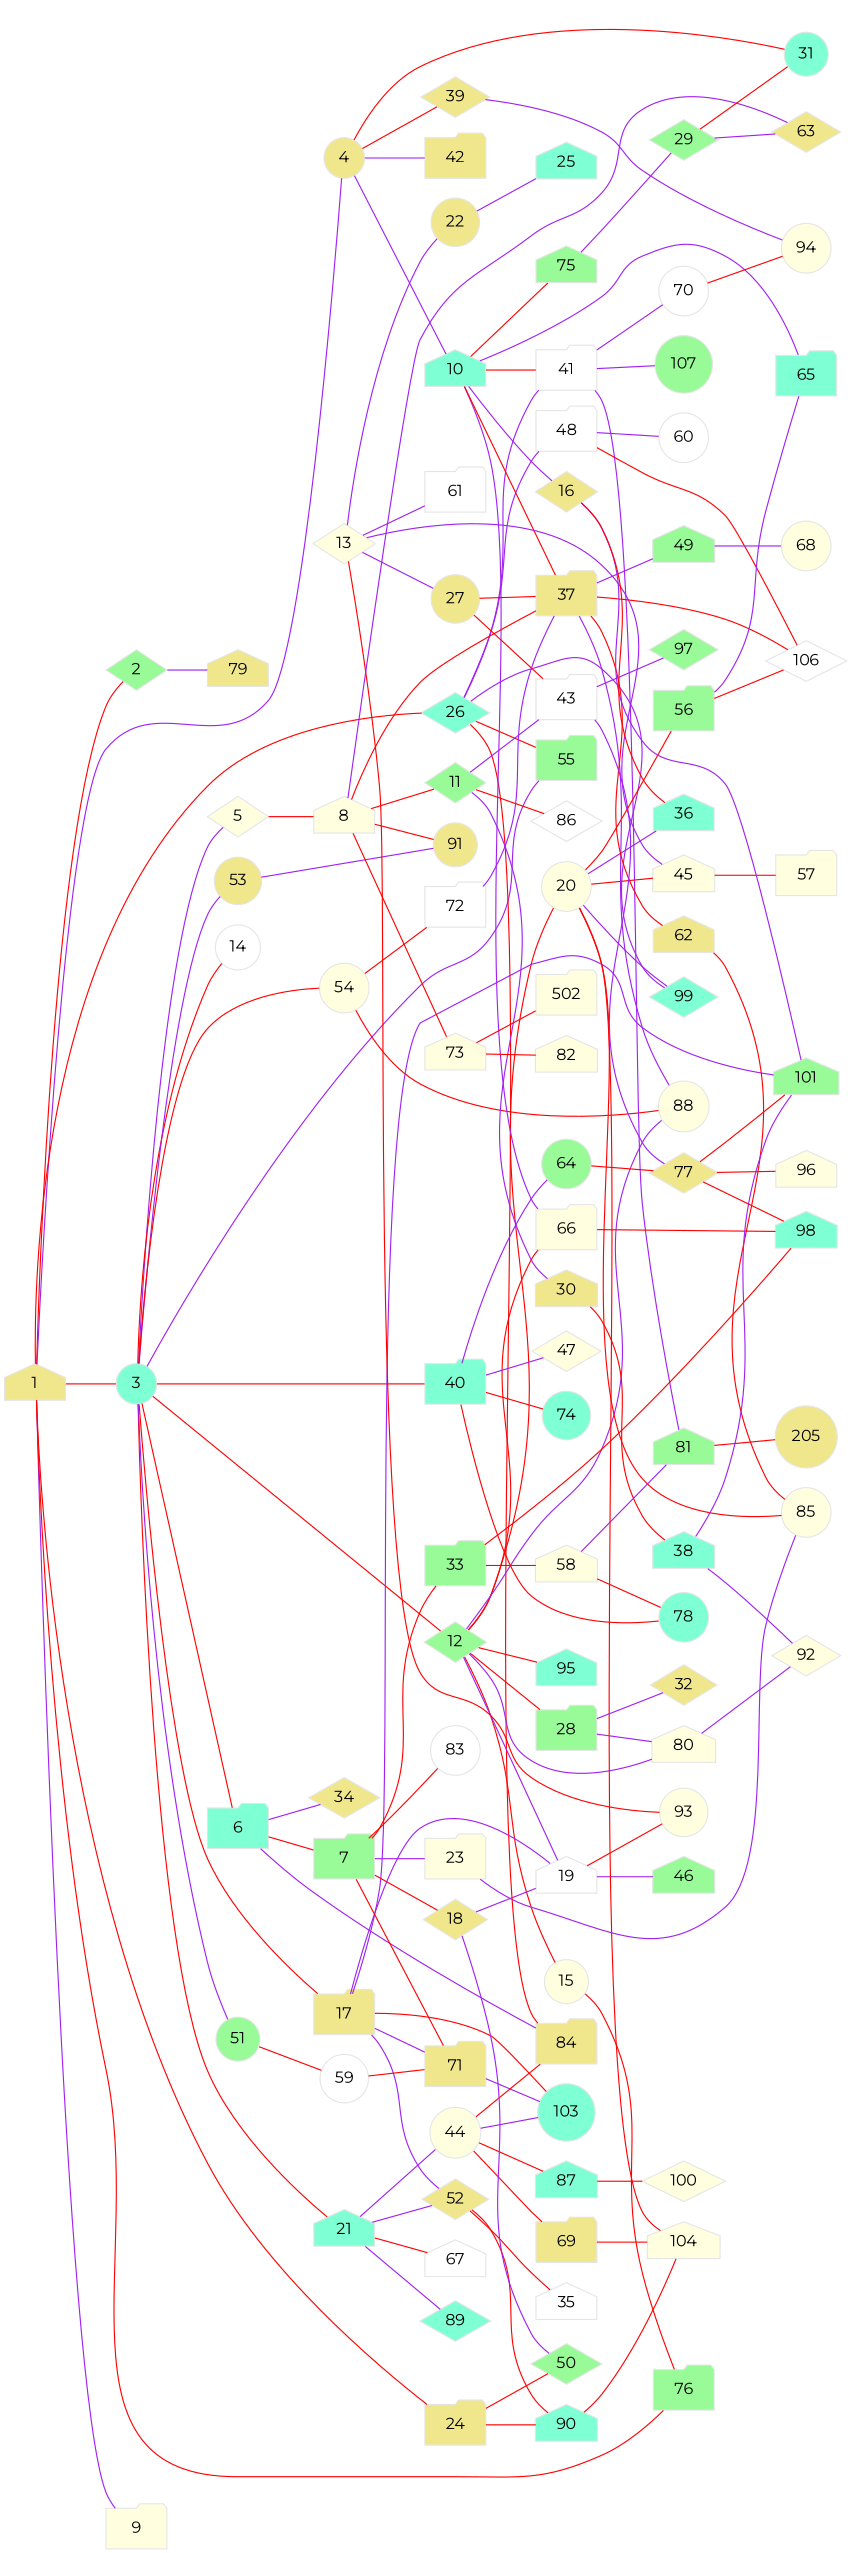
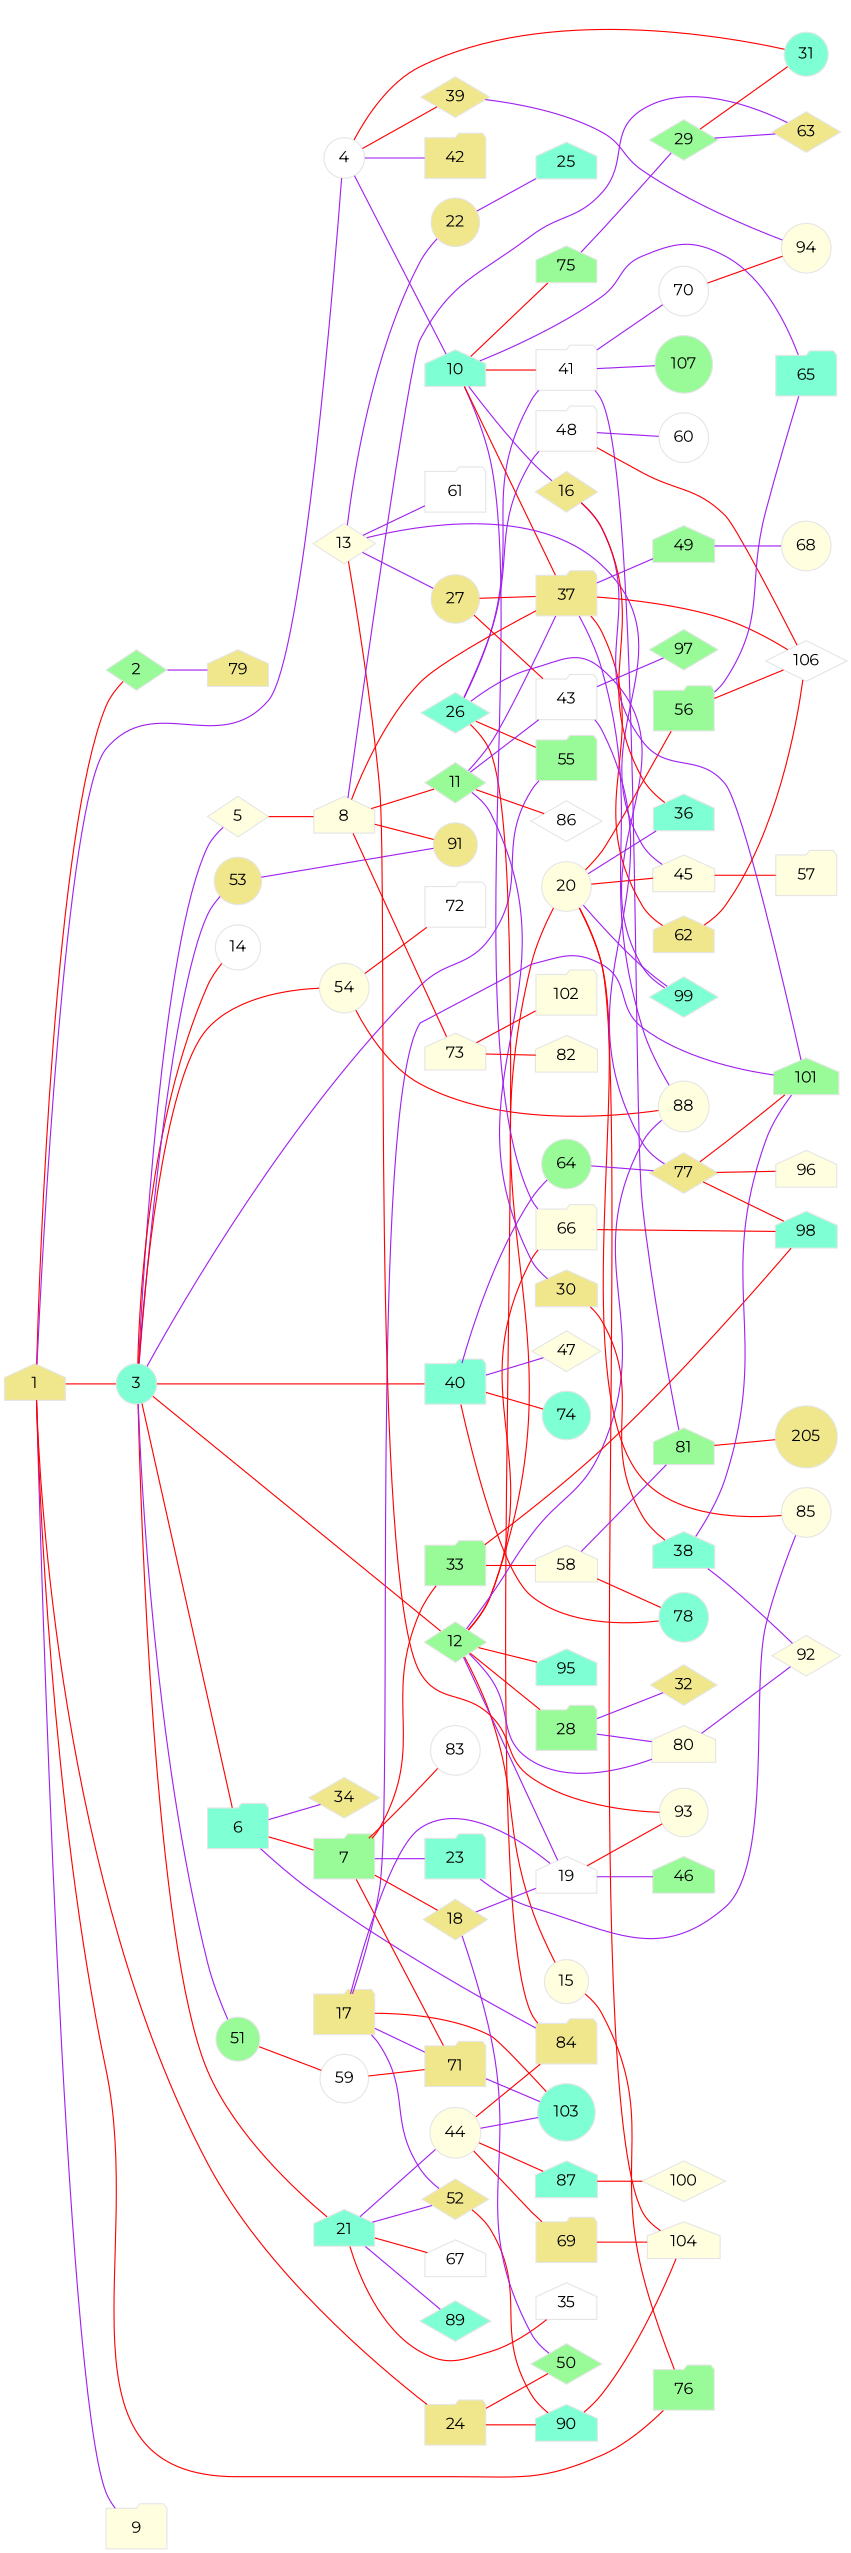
node "4": fillcolor khaki -> white
edge "37" -- "72": now "37" -- "11"
edge "26" -- "1": removed
node "502": label "502" -> "102"
edge "64" -- "77": color red -> purple
edge "62" -- "85": now "62" -- "106"
edge "3" -- "17": removed
node "23": fillcolor lightyellow -> aquamarine
edge "52" -- "35": now "21" -- "35"
